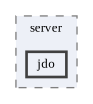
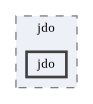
cluster "server": label "server" -> "jdo"
